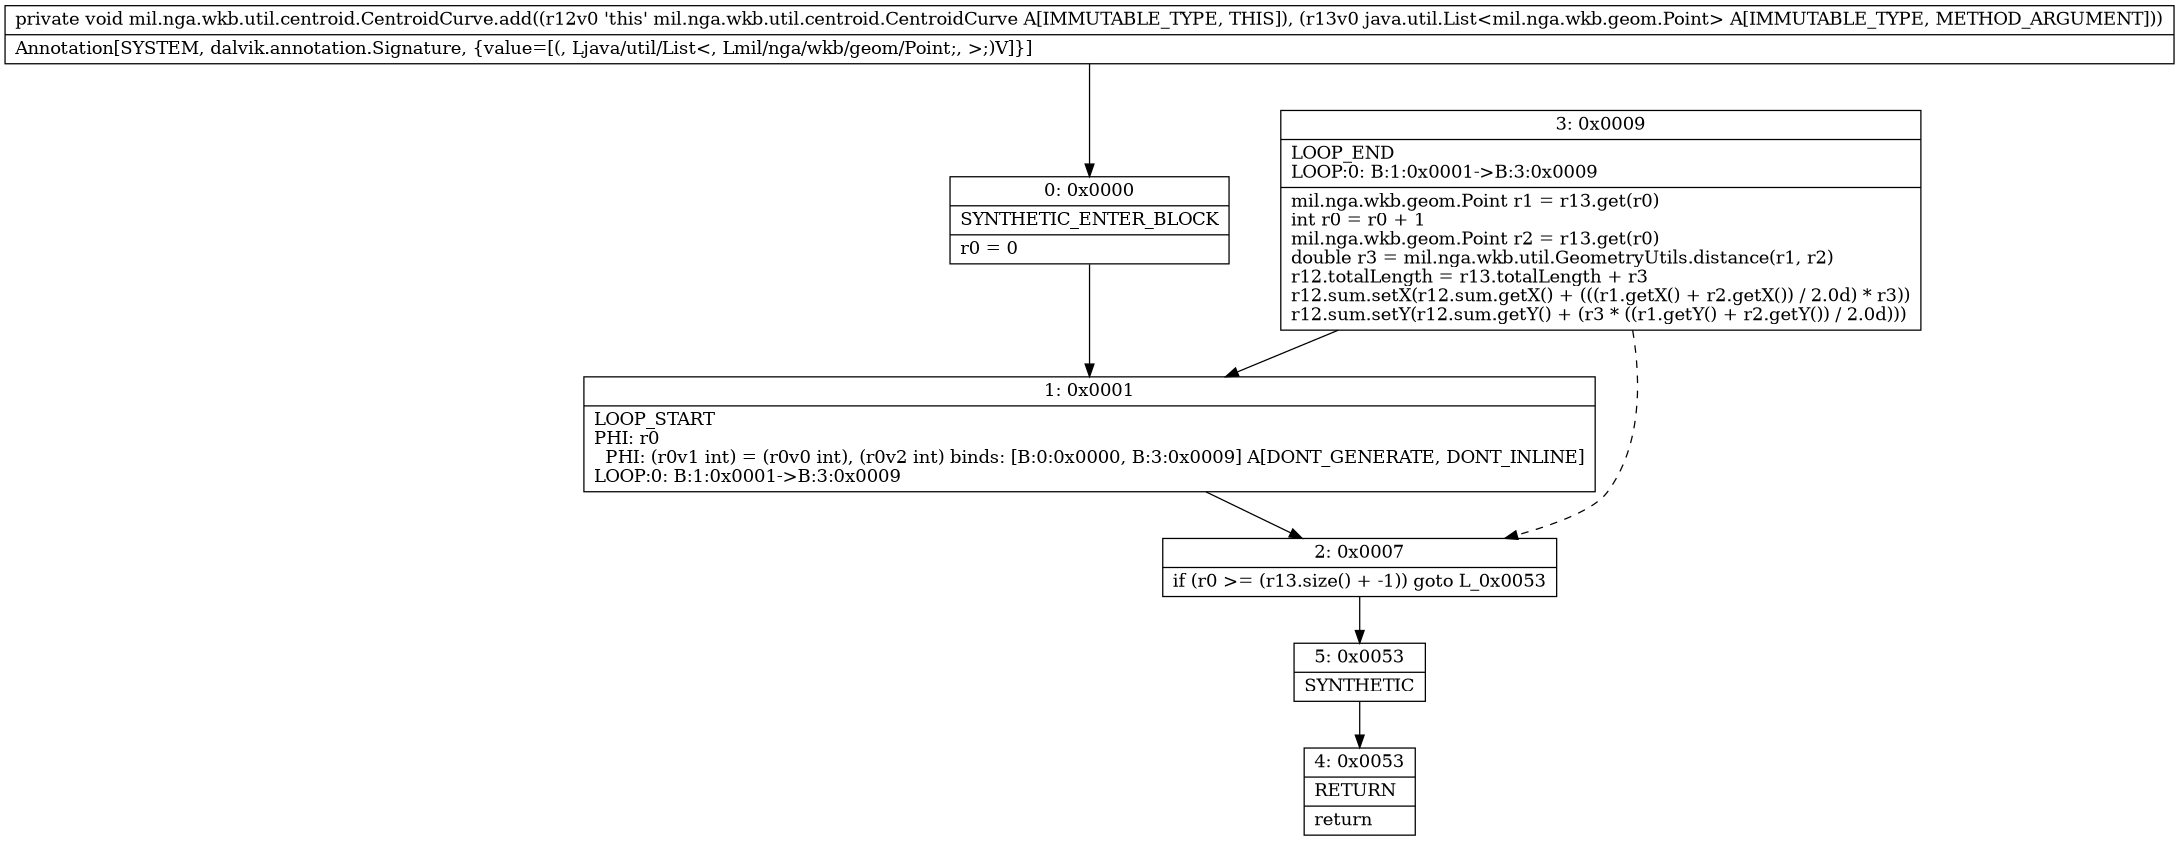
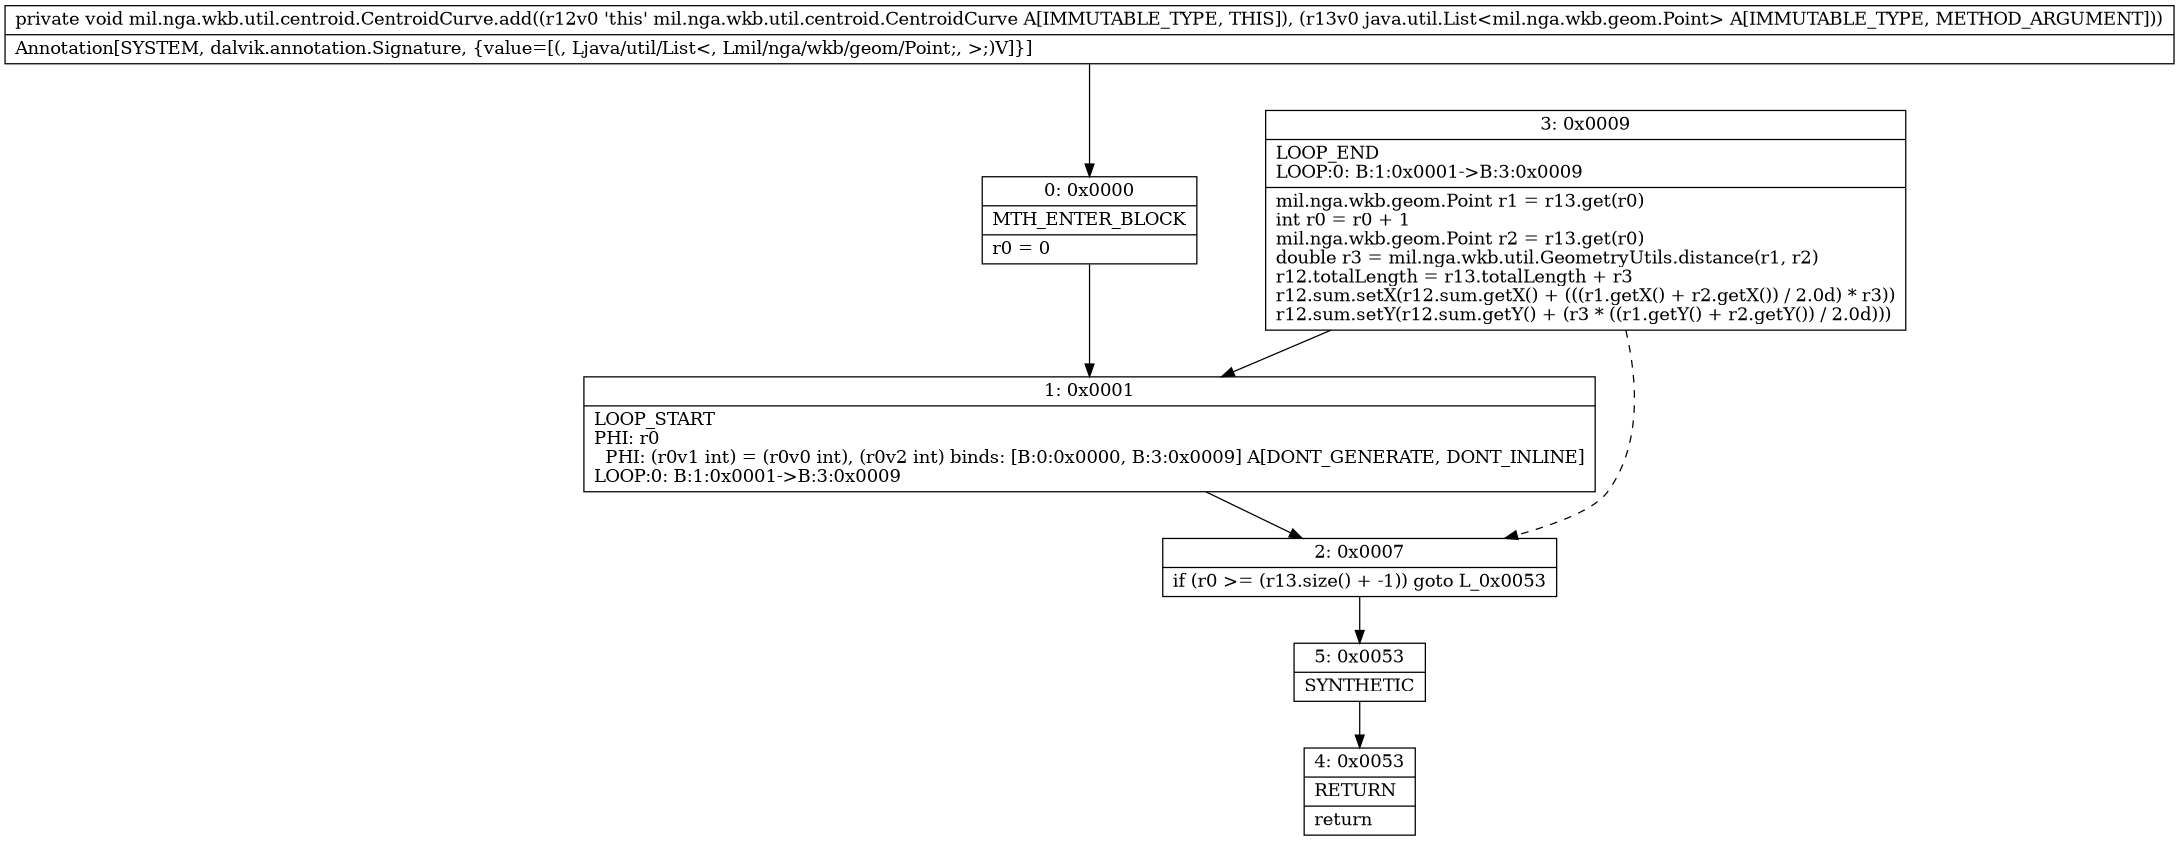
node "0: 0x0000": text "SYNTHETIC_ENTER_BLOCK" -> "MTH_ENTER_BLOCK"
